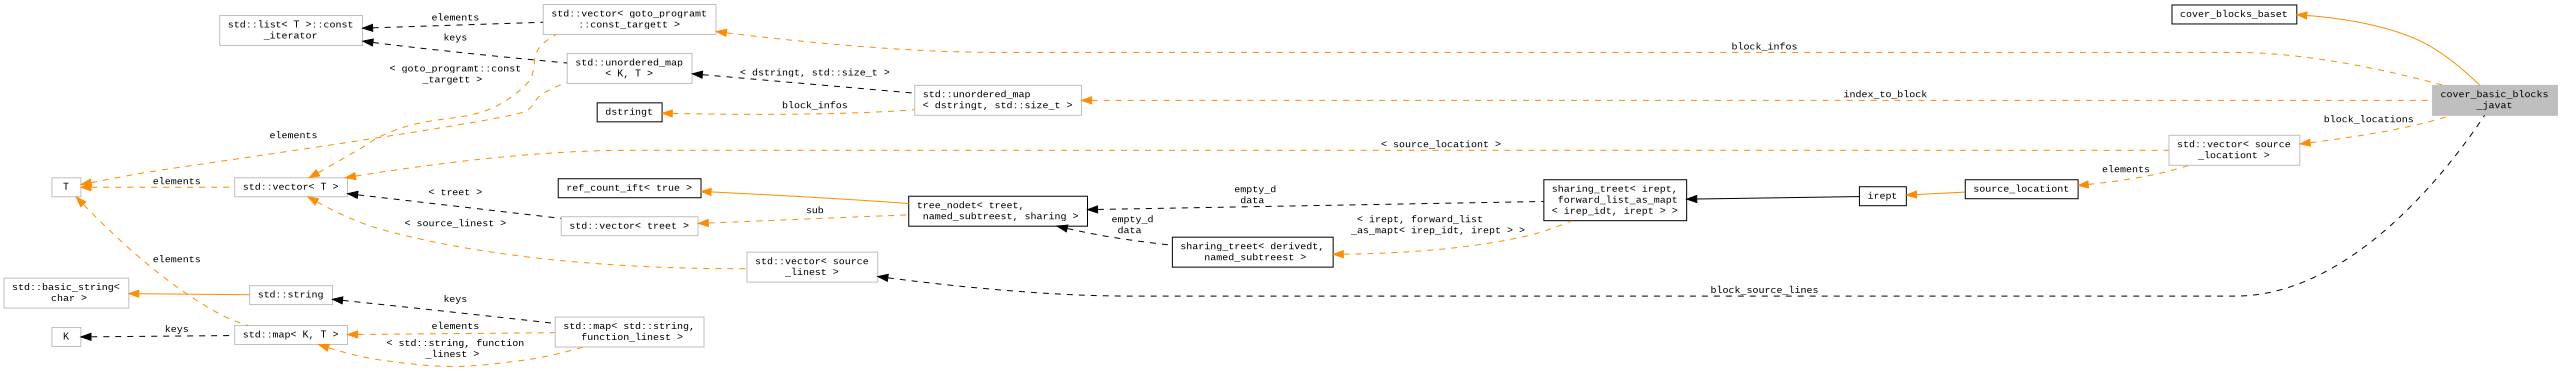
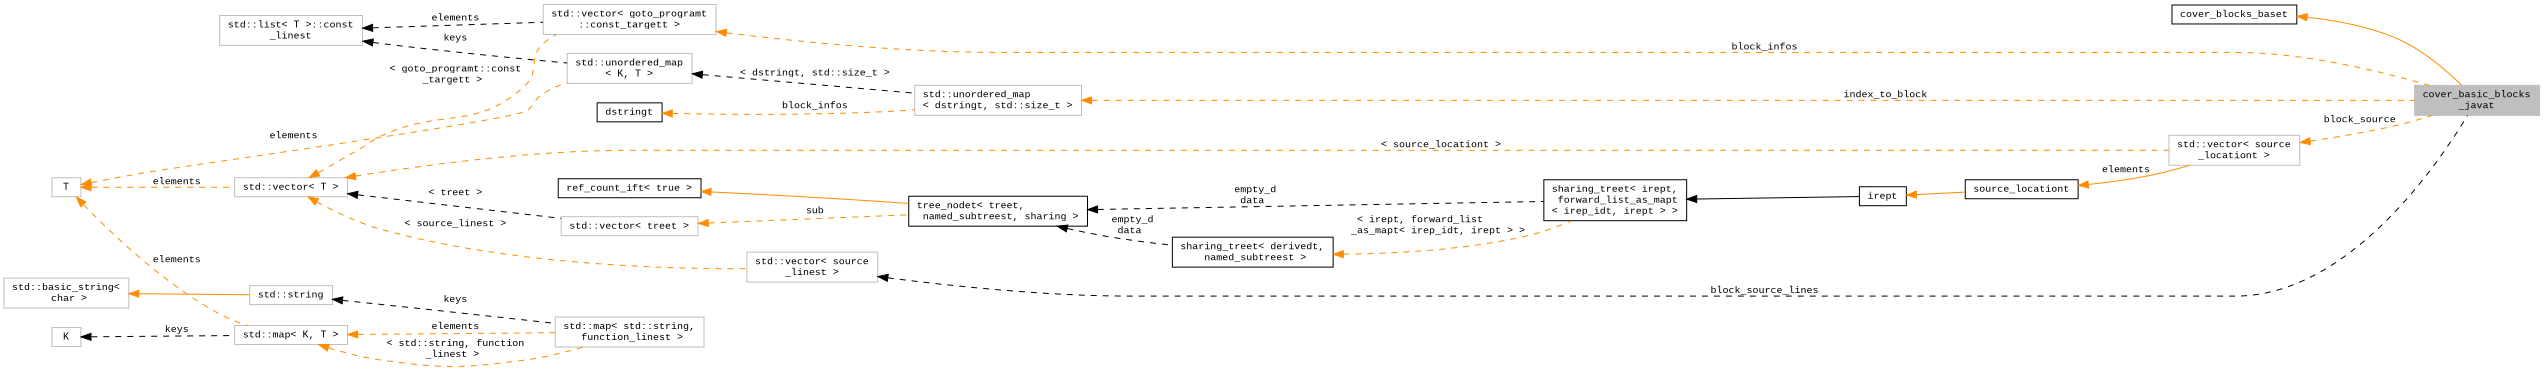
node "std::list< T >::const _iterator": label "std::list< T >::const _iterator" -> "std::list< T >::const _linest"
edge "cover_basic_blocks _javat" -> "std::vector< source _locationt >": label " block_locations" -> " block_source"
edge "std::vector< source _locationt >" -> "source_locationt": style dashed -> solid
